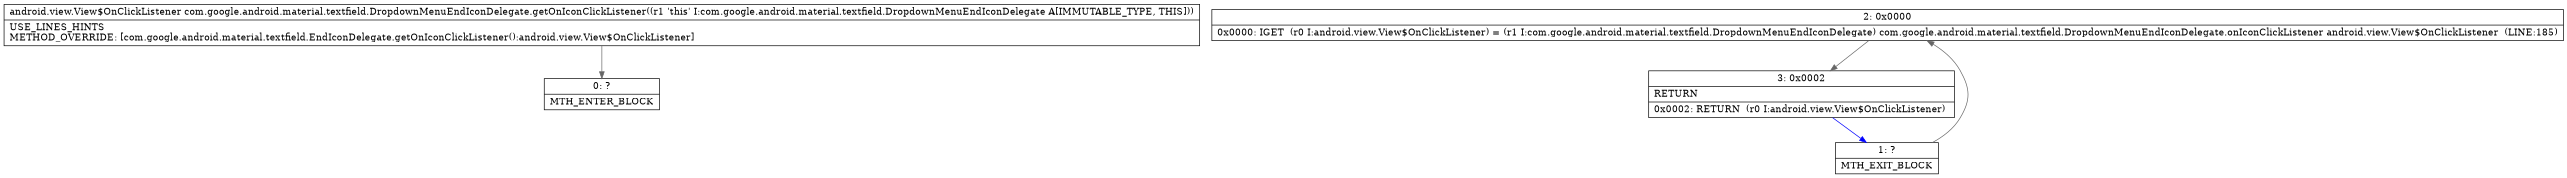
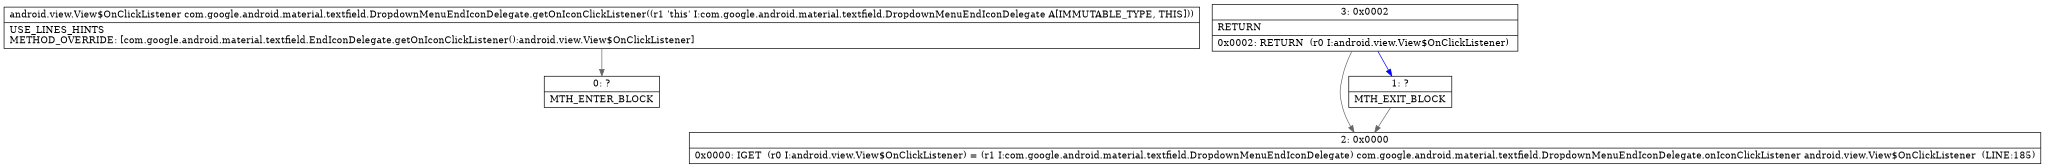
edge "2: 0x0000" -> "3: 0x0002": reversed
